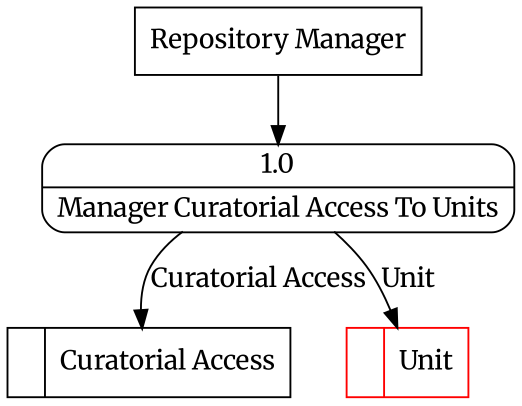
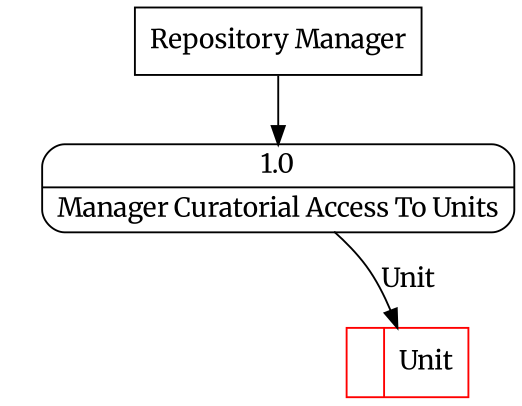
node "Curatorial Access": removed
